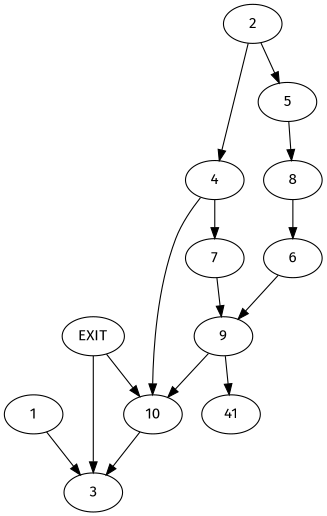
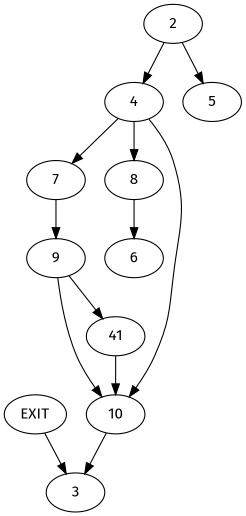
edge "5" -> "8": now "4" -> "8"
edge "6" -> "9": removed
edge "EXIT" -> "10": now "41" -> "10"
node "1": removed
